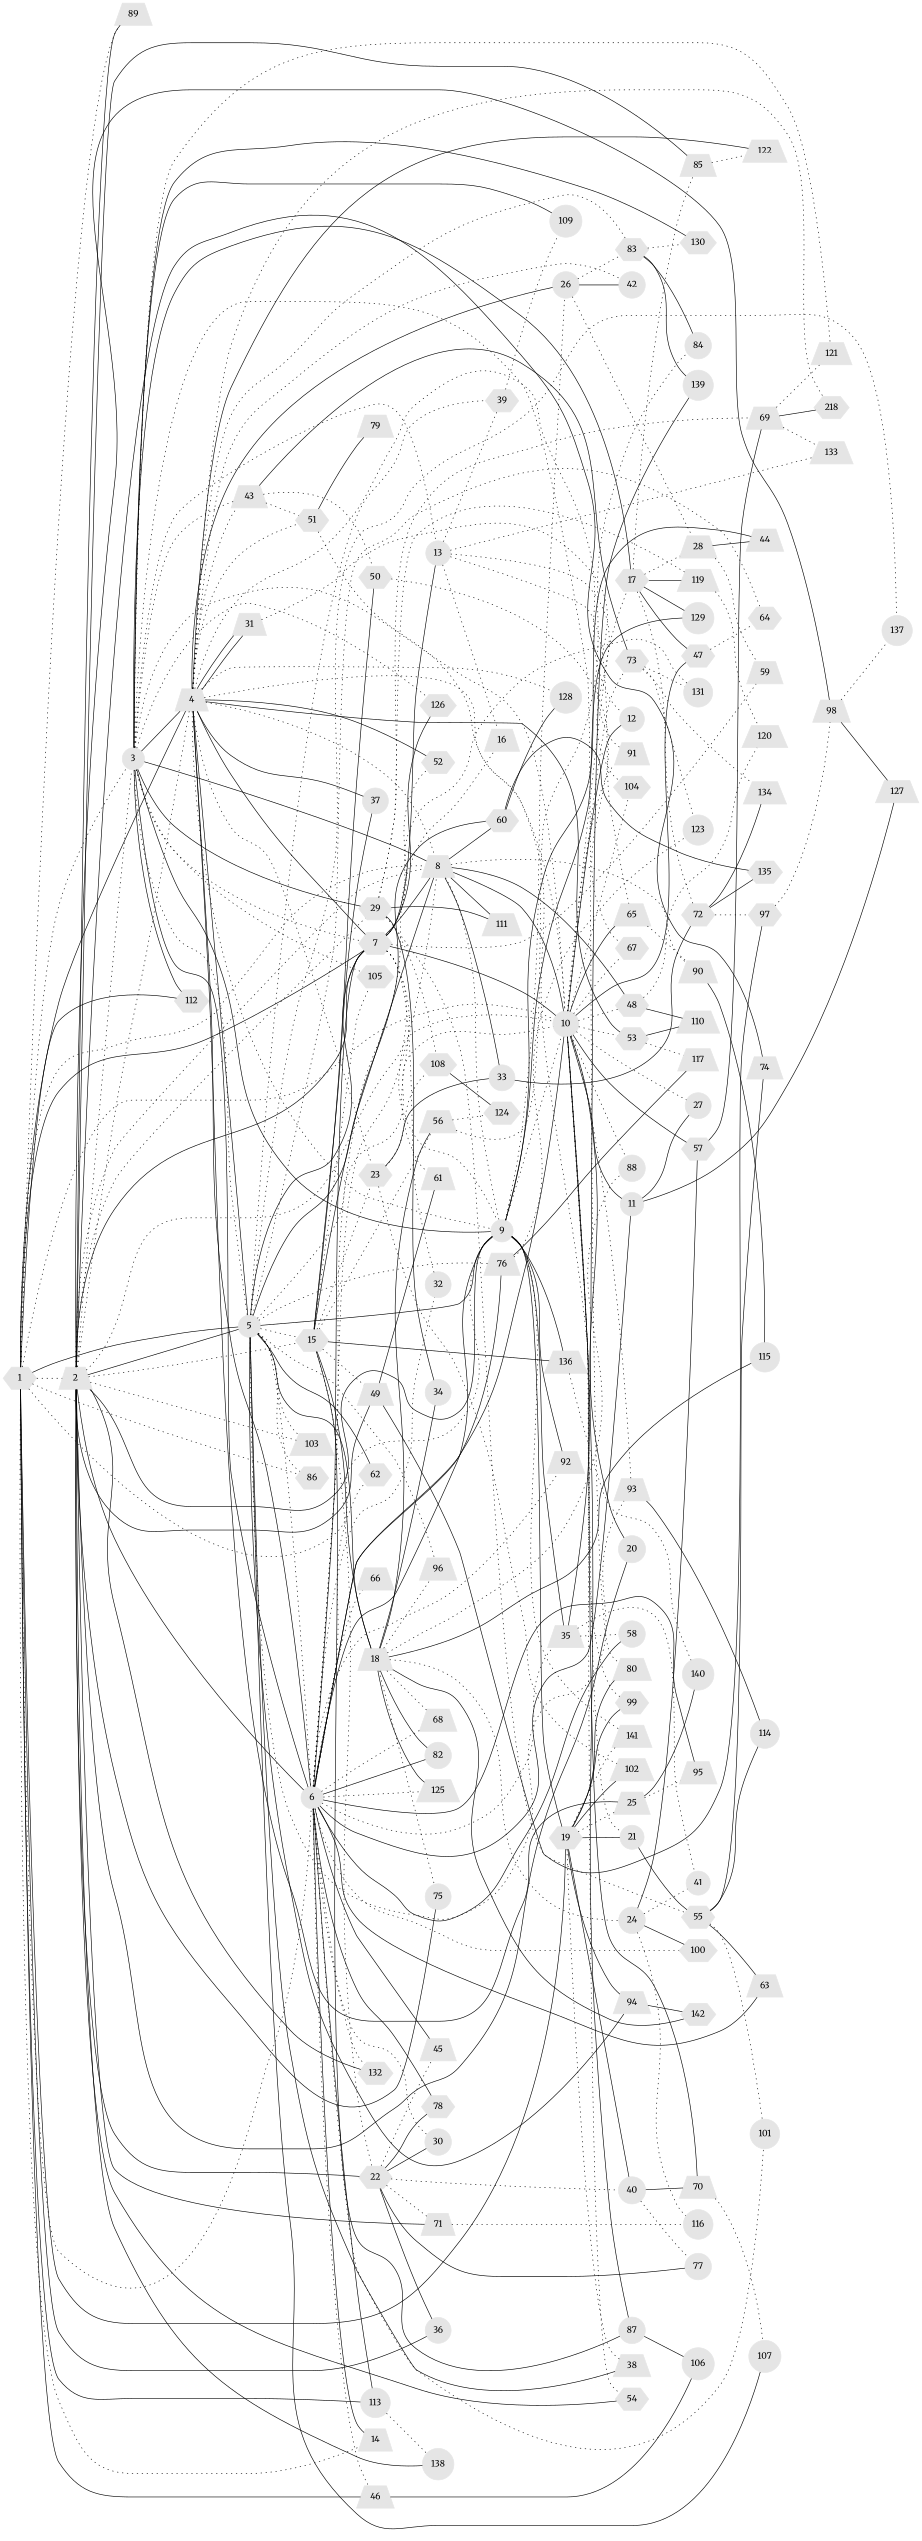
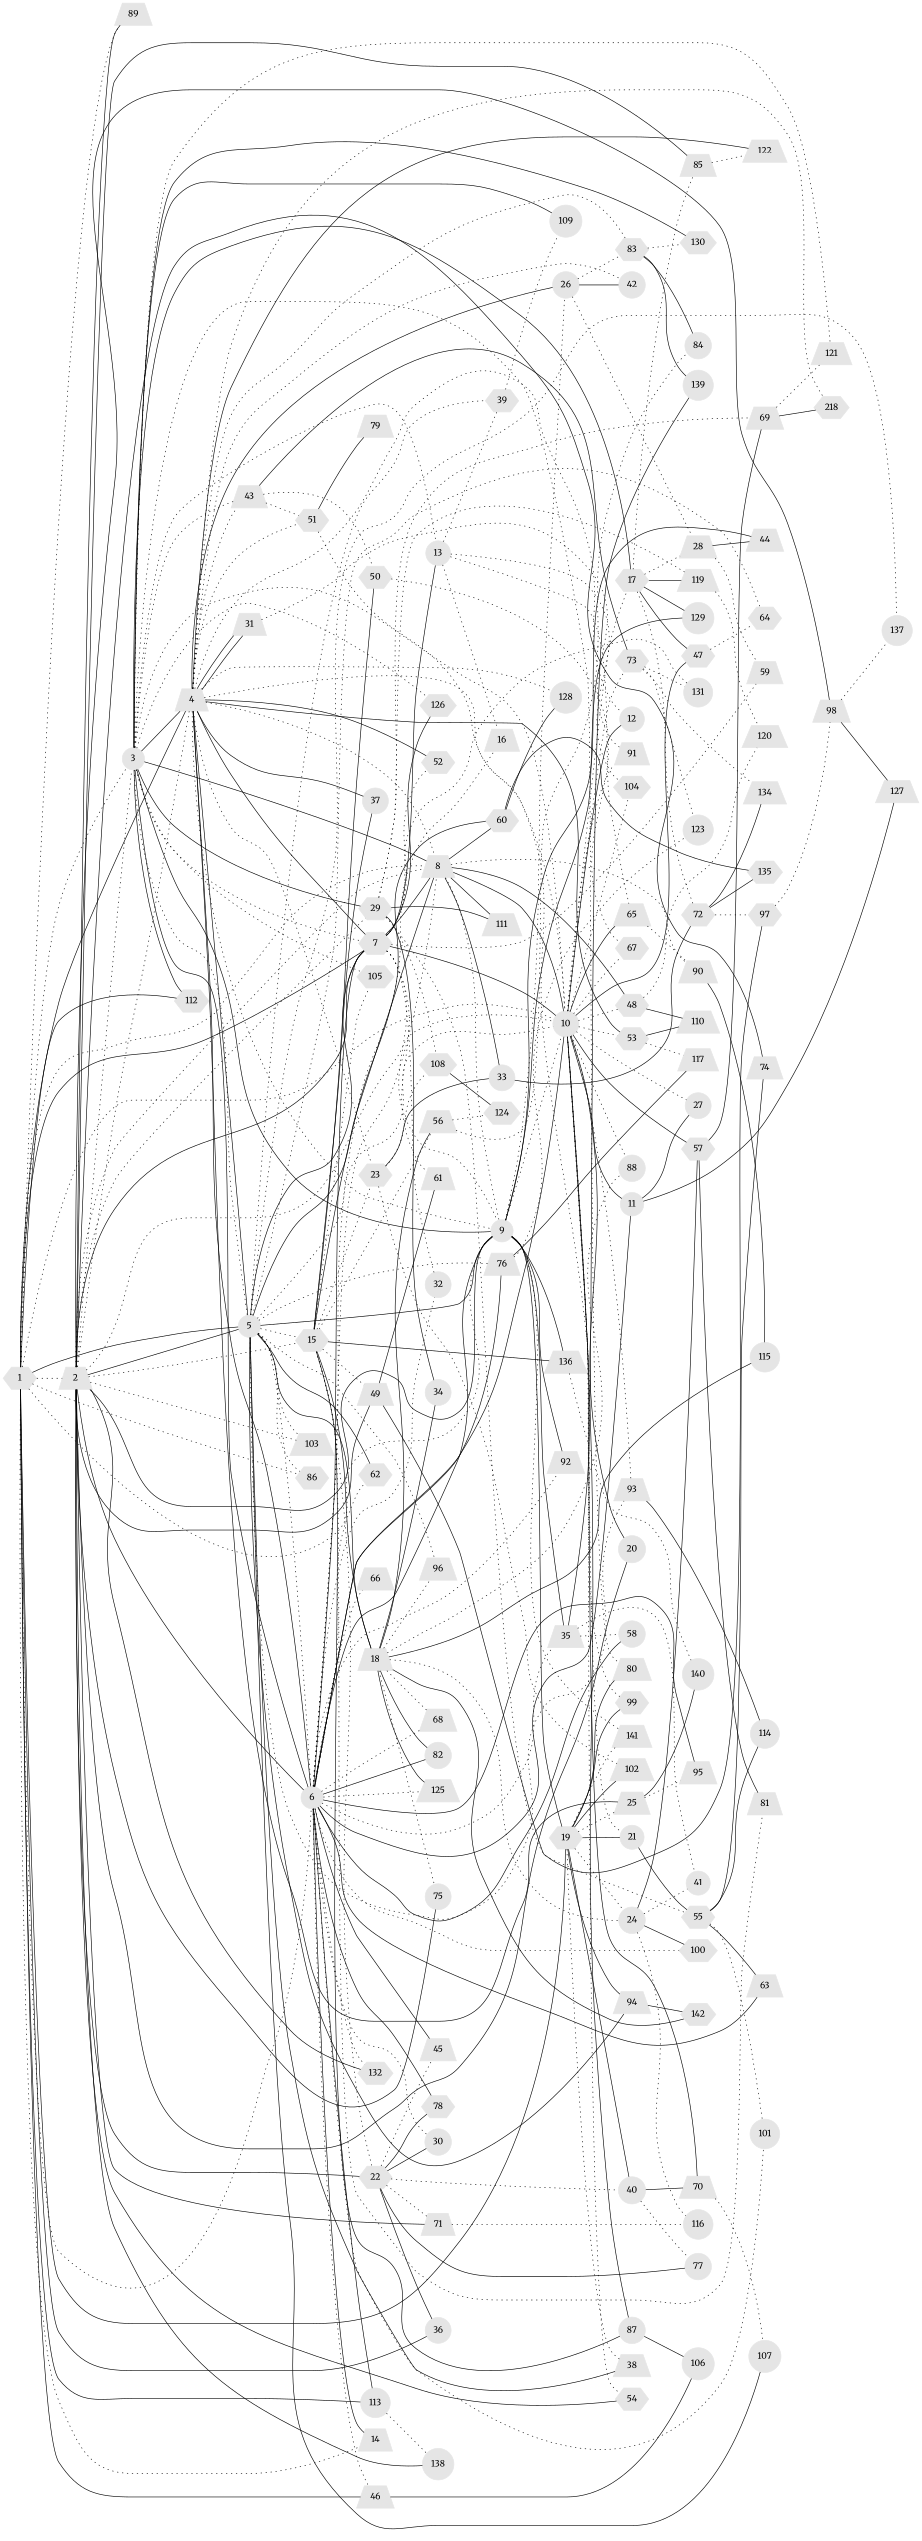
node "133": removed
node "81": added
edge "19" -- "24": added
